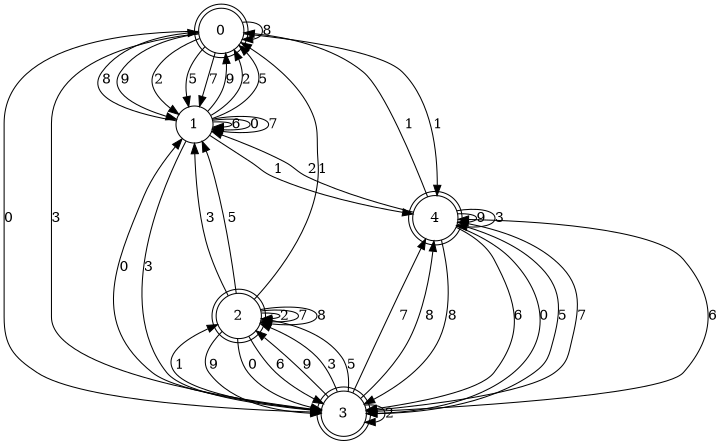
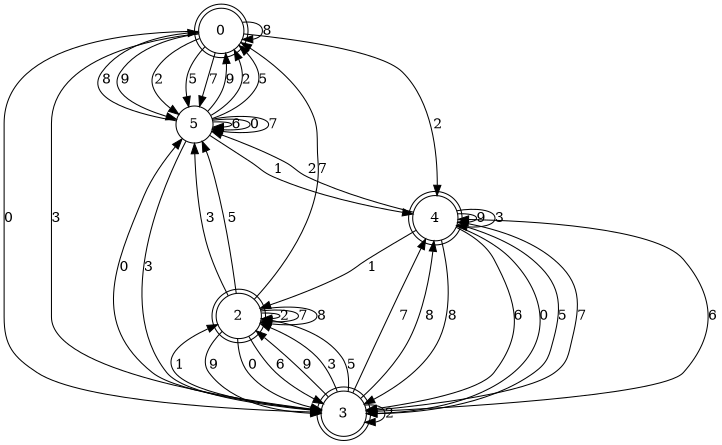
edge "4" -> "0": now "4" -> "2"
node "1": label "1" -> "5"
edge "0" -> "4": label "1" -> "2"
edge "2" -> "0": label "1" -> "7"
